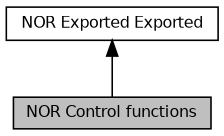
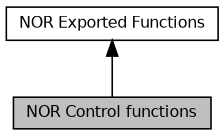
node "NOR Exported Exported": label "NOR Exported Exported" -> "NOR Exported Functions"
